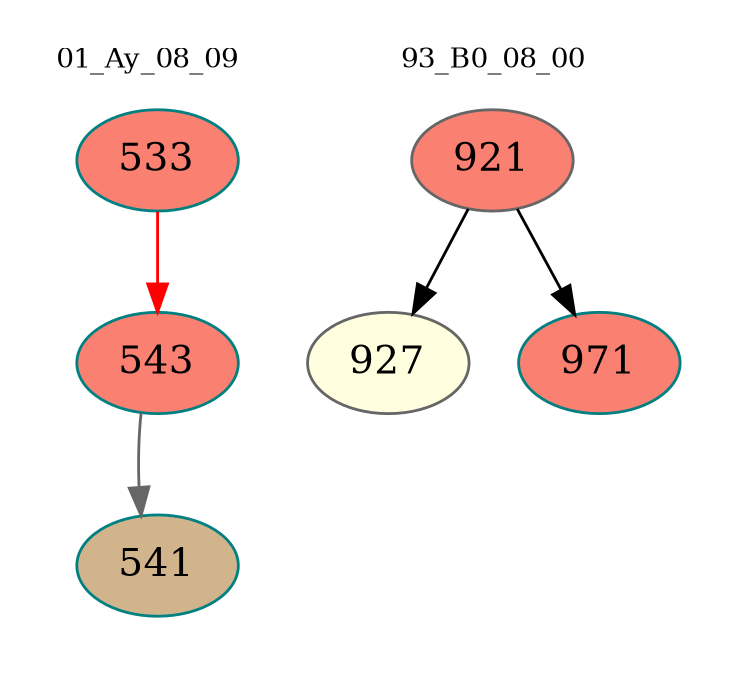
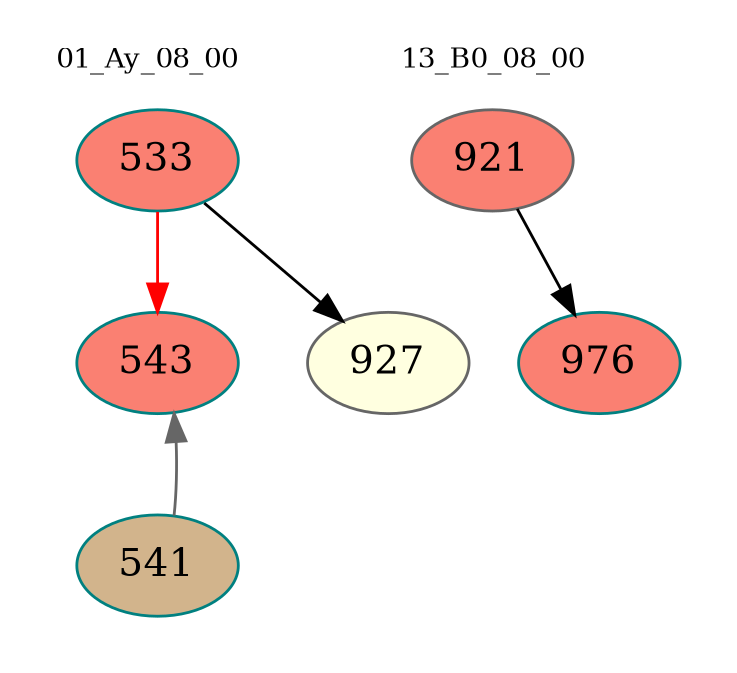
cluster "01_Ay_08_09": label "01_Ay_08_09" -> "01_Ay_08_00"
cluster "93_B0_08_00": label "93_B0_08_00" -> "13_B0_08_00"
edge "921" -> "927": now "533" -> "927"
node "971": label "971" -> "976"
edge "543" -> "541": reversed
